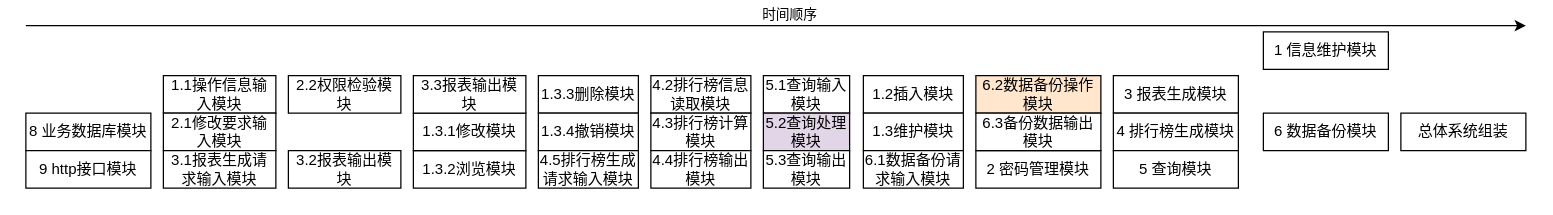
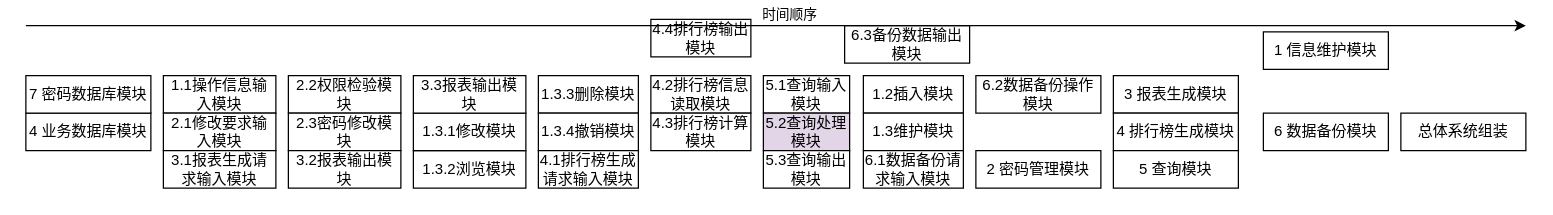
node "7 密码数据库模块": added
node "6.2数据备份操作模块": fillcolor #ffe6cc -> #ffffff
node "8 业务数据库模块": label "8 业务数据库模块" -> "4 业务数据库模块"
node "2.3密码修改模块": added
node "6.3备份数据输出模块": moved (1038, 132) -> (907, 44)
node "9 http接口模块": removed
node "4.5排行榜生成请求输入模块": label "4.5排行榜生成请求输入模块" -> "4.1排行榜生成请求输入模块"
node "4.4排行榜输出模块": moved (701, 169) -> (701, 38)
